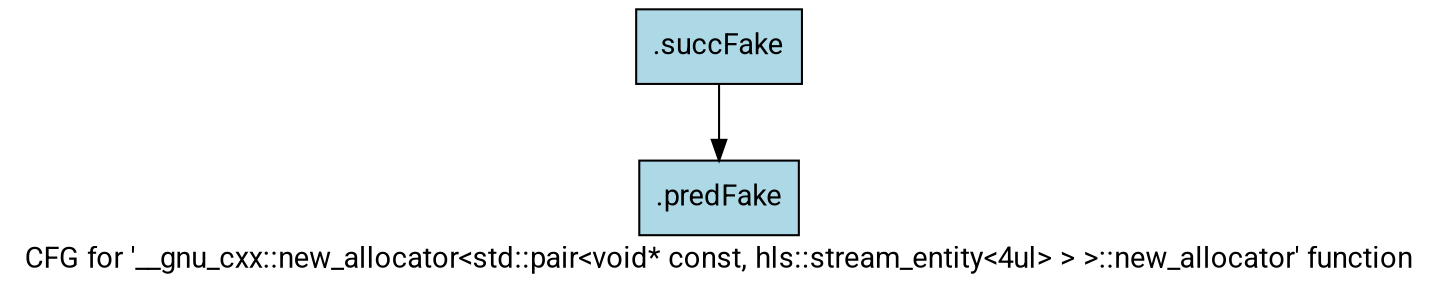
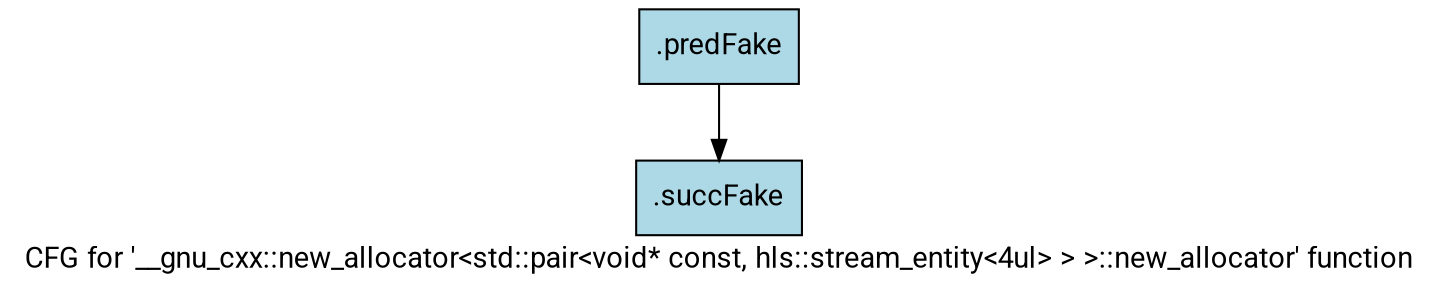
edge ".succFake" -> ".predFake": reversed
